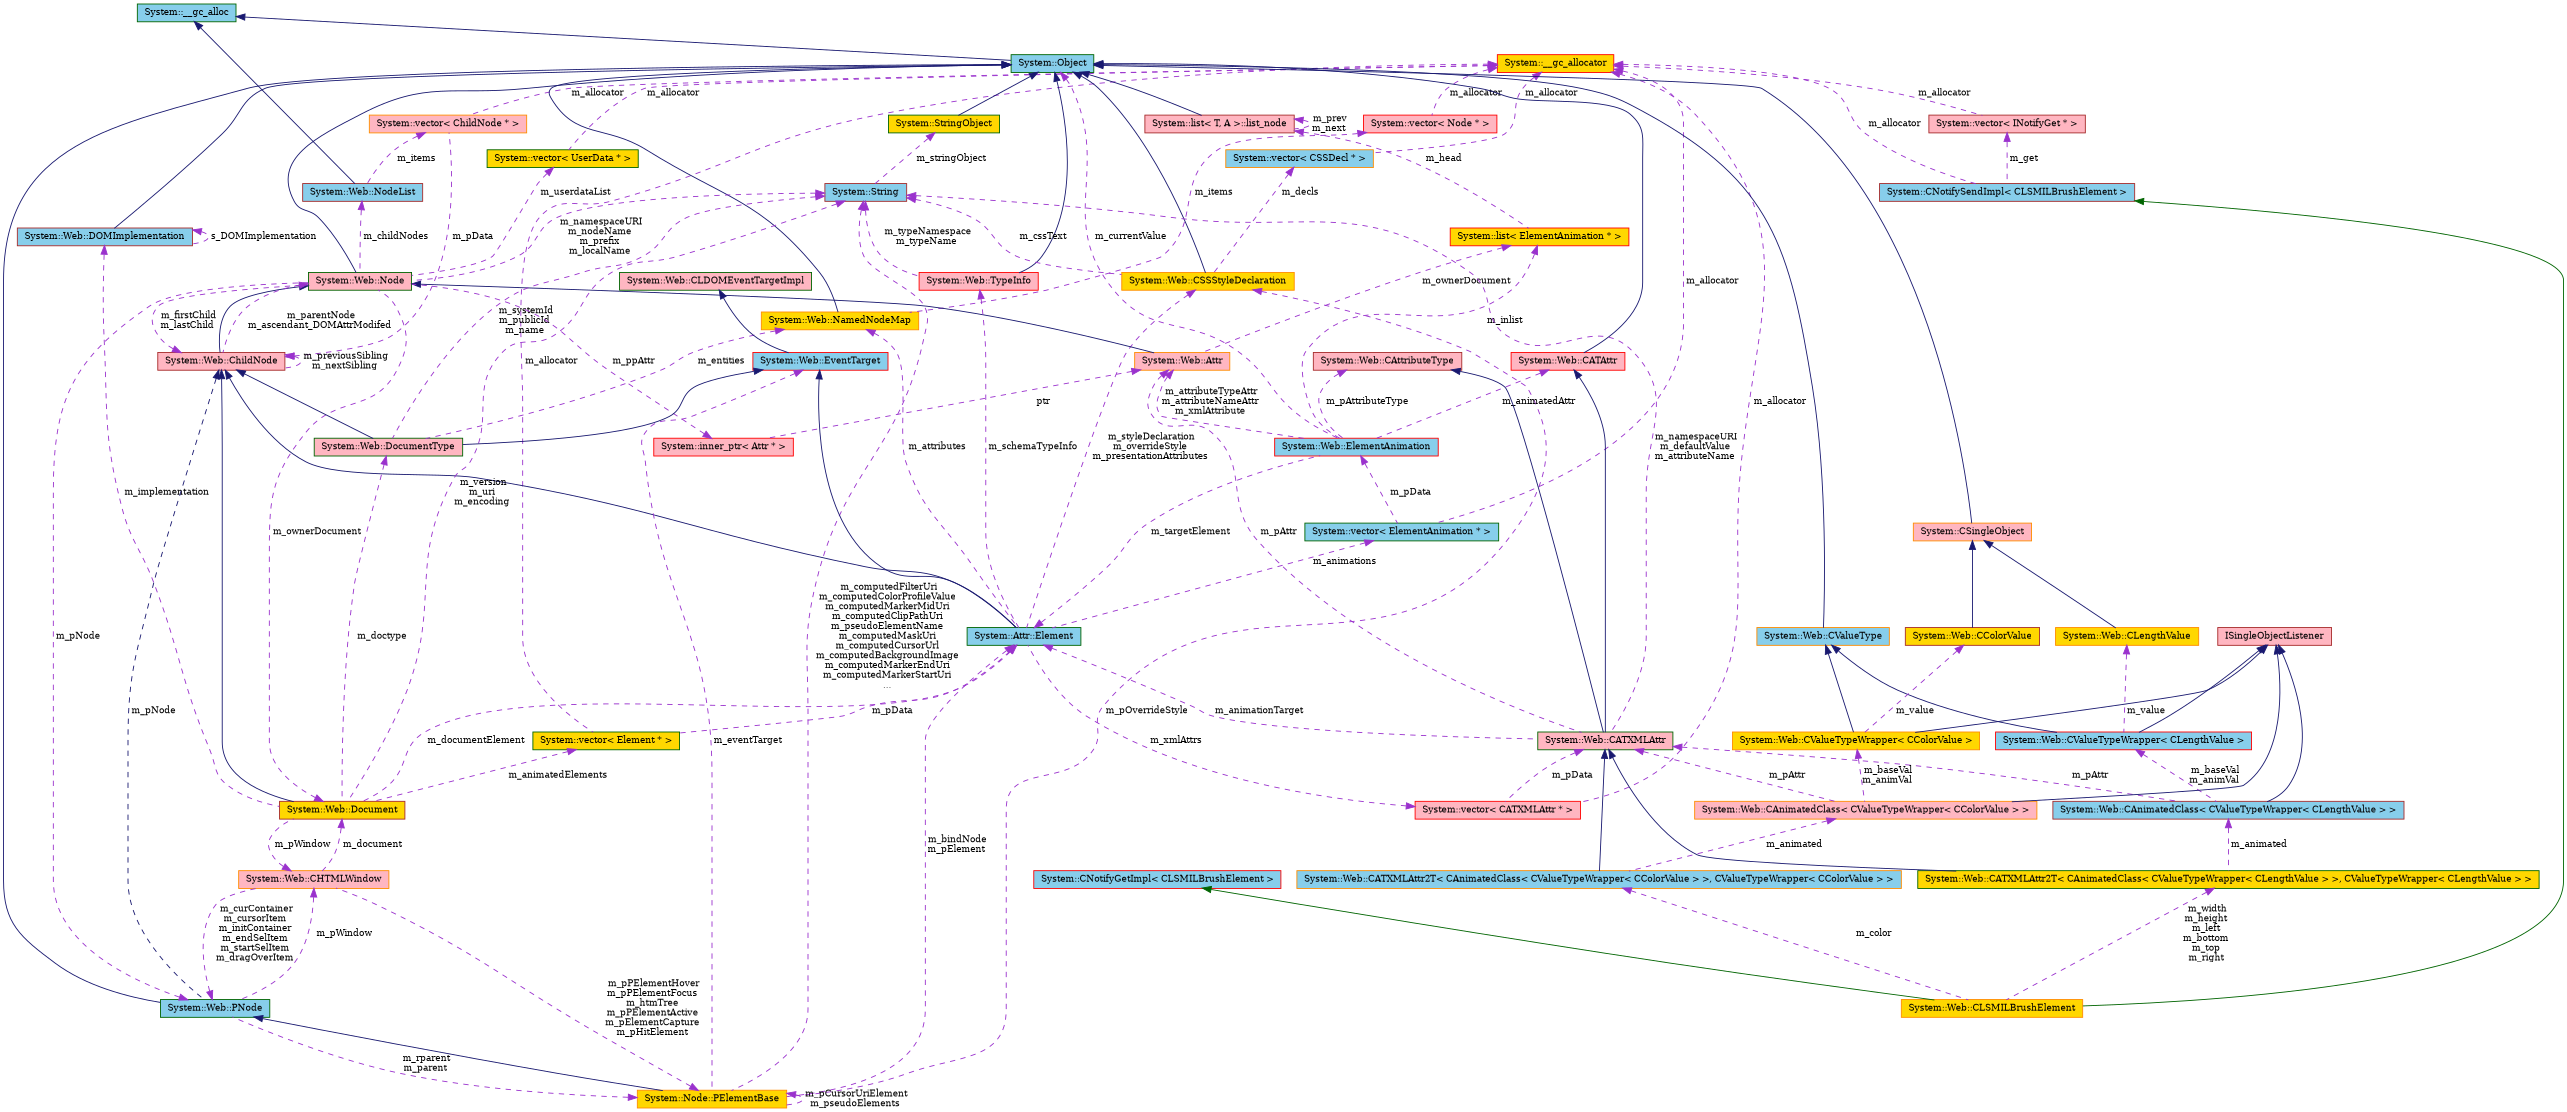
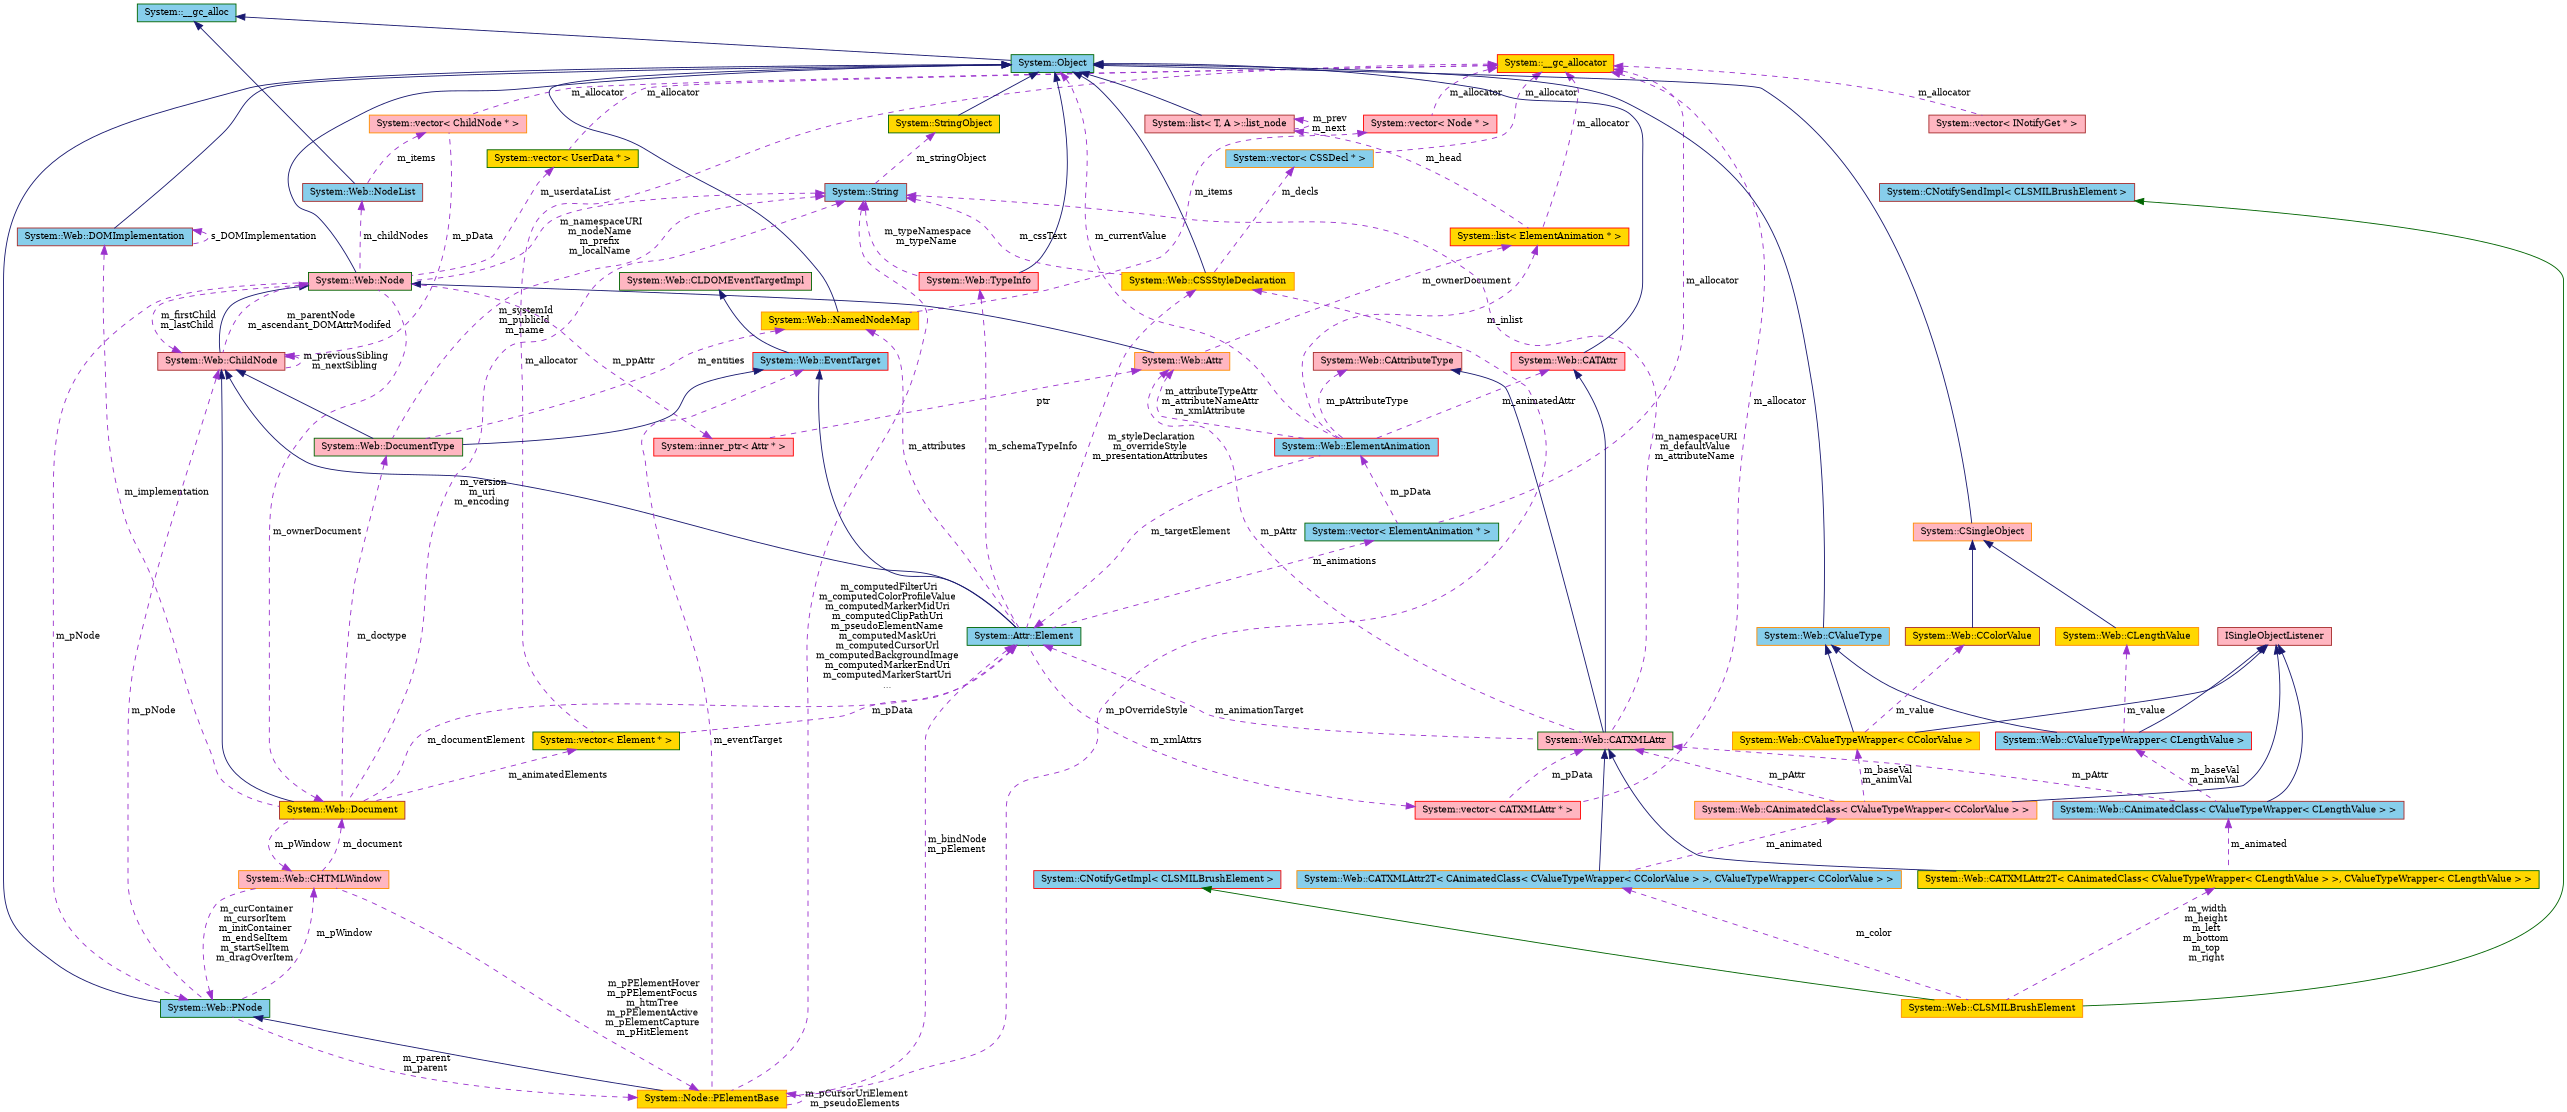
edge "System::CNotifySendImpl< CLSMILBrushElement >" -> "System::__gc_allocator": now "System::list< ElementAnimation * >" -> "System::__gc_allocator"
edge "System::CNotifySendImpl< CLSMILBrushElement >" -> "System::vector< INotifyGet * >": removed, label "m_get"
edge "System::Web::PNode" -> "System::Web::ChildNode": color midnightblue -> darkorchid3
